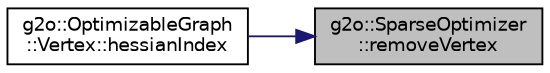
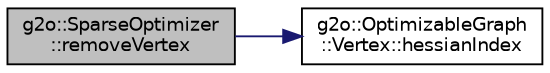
edge "g2o::OptimizableGraph ::Vertex::hessianIndex" -> "g2o::SparseOptimizer ::removeVertex": reversed
